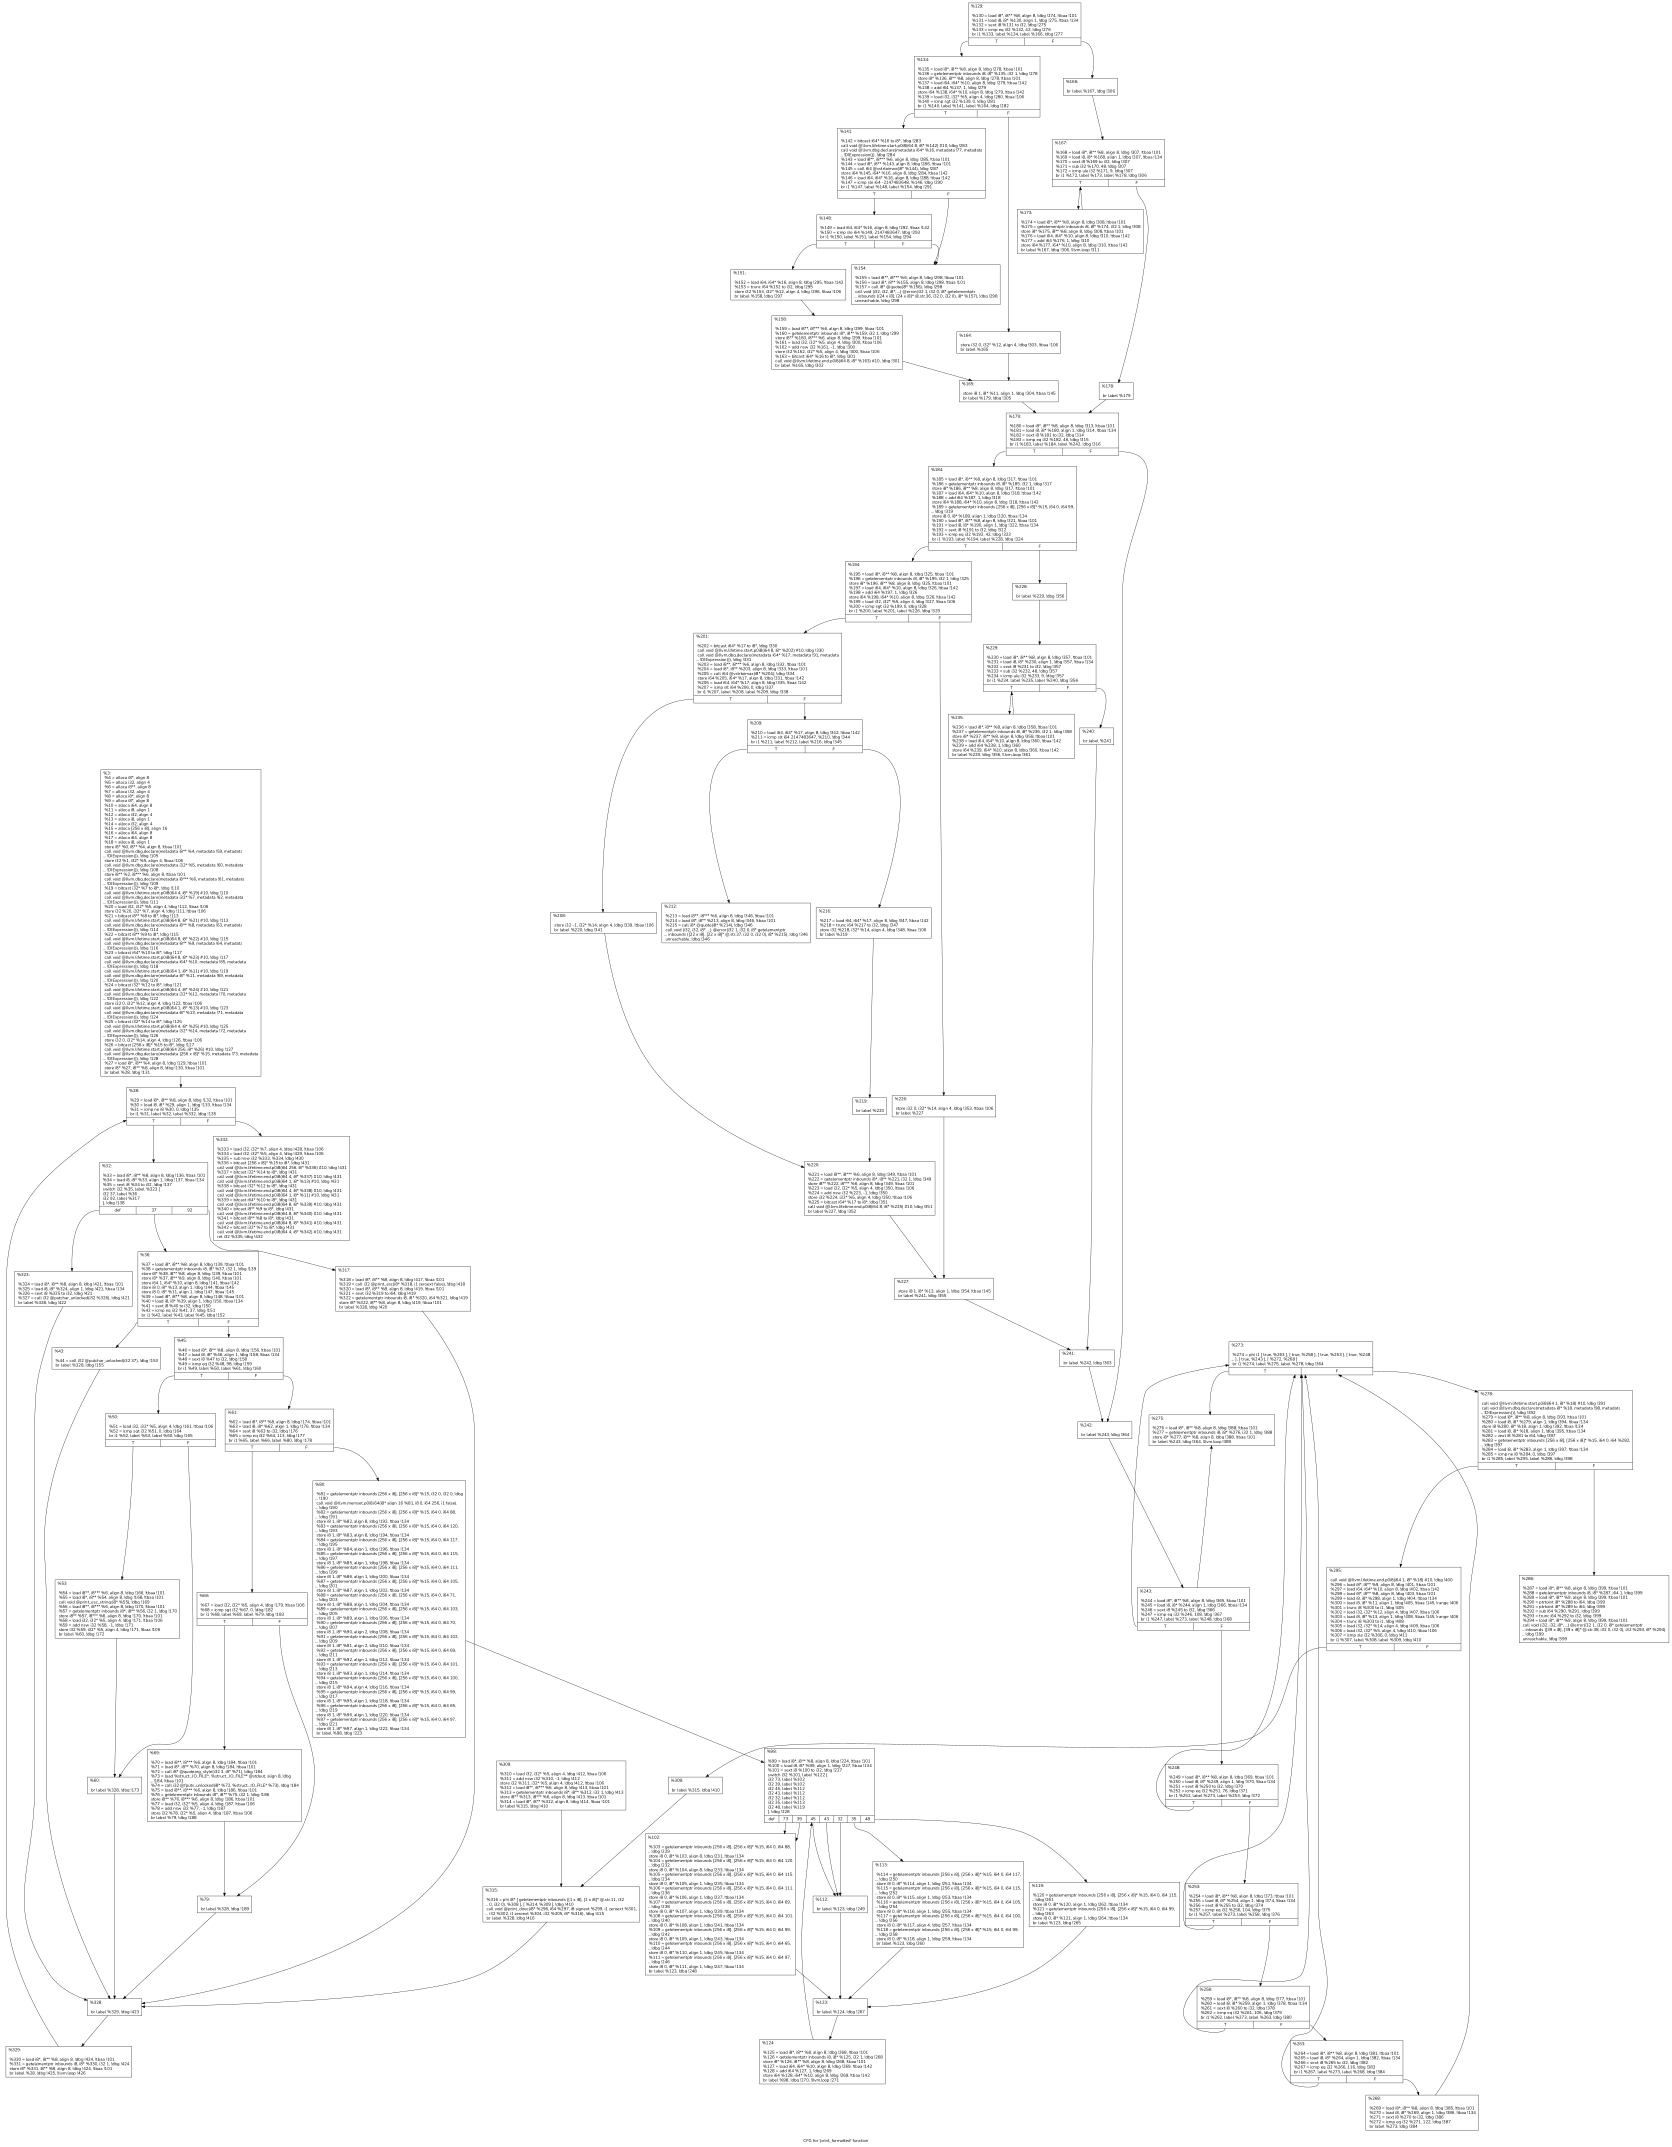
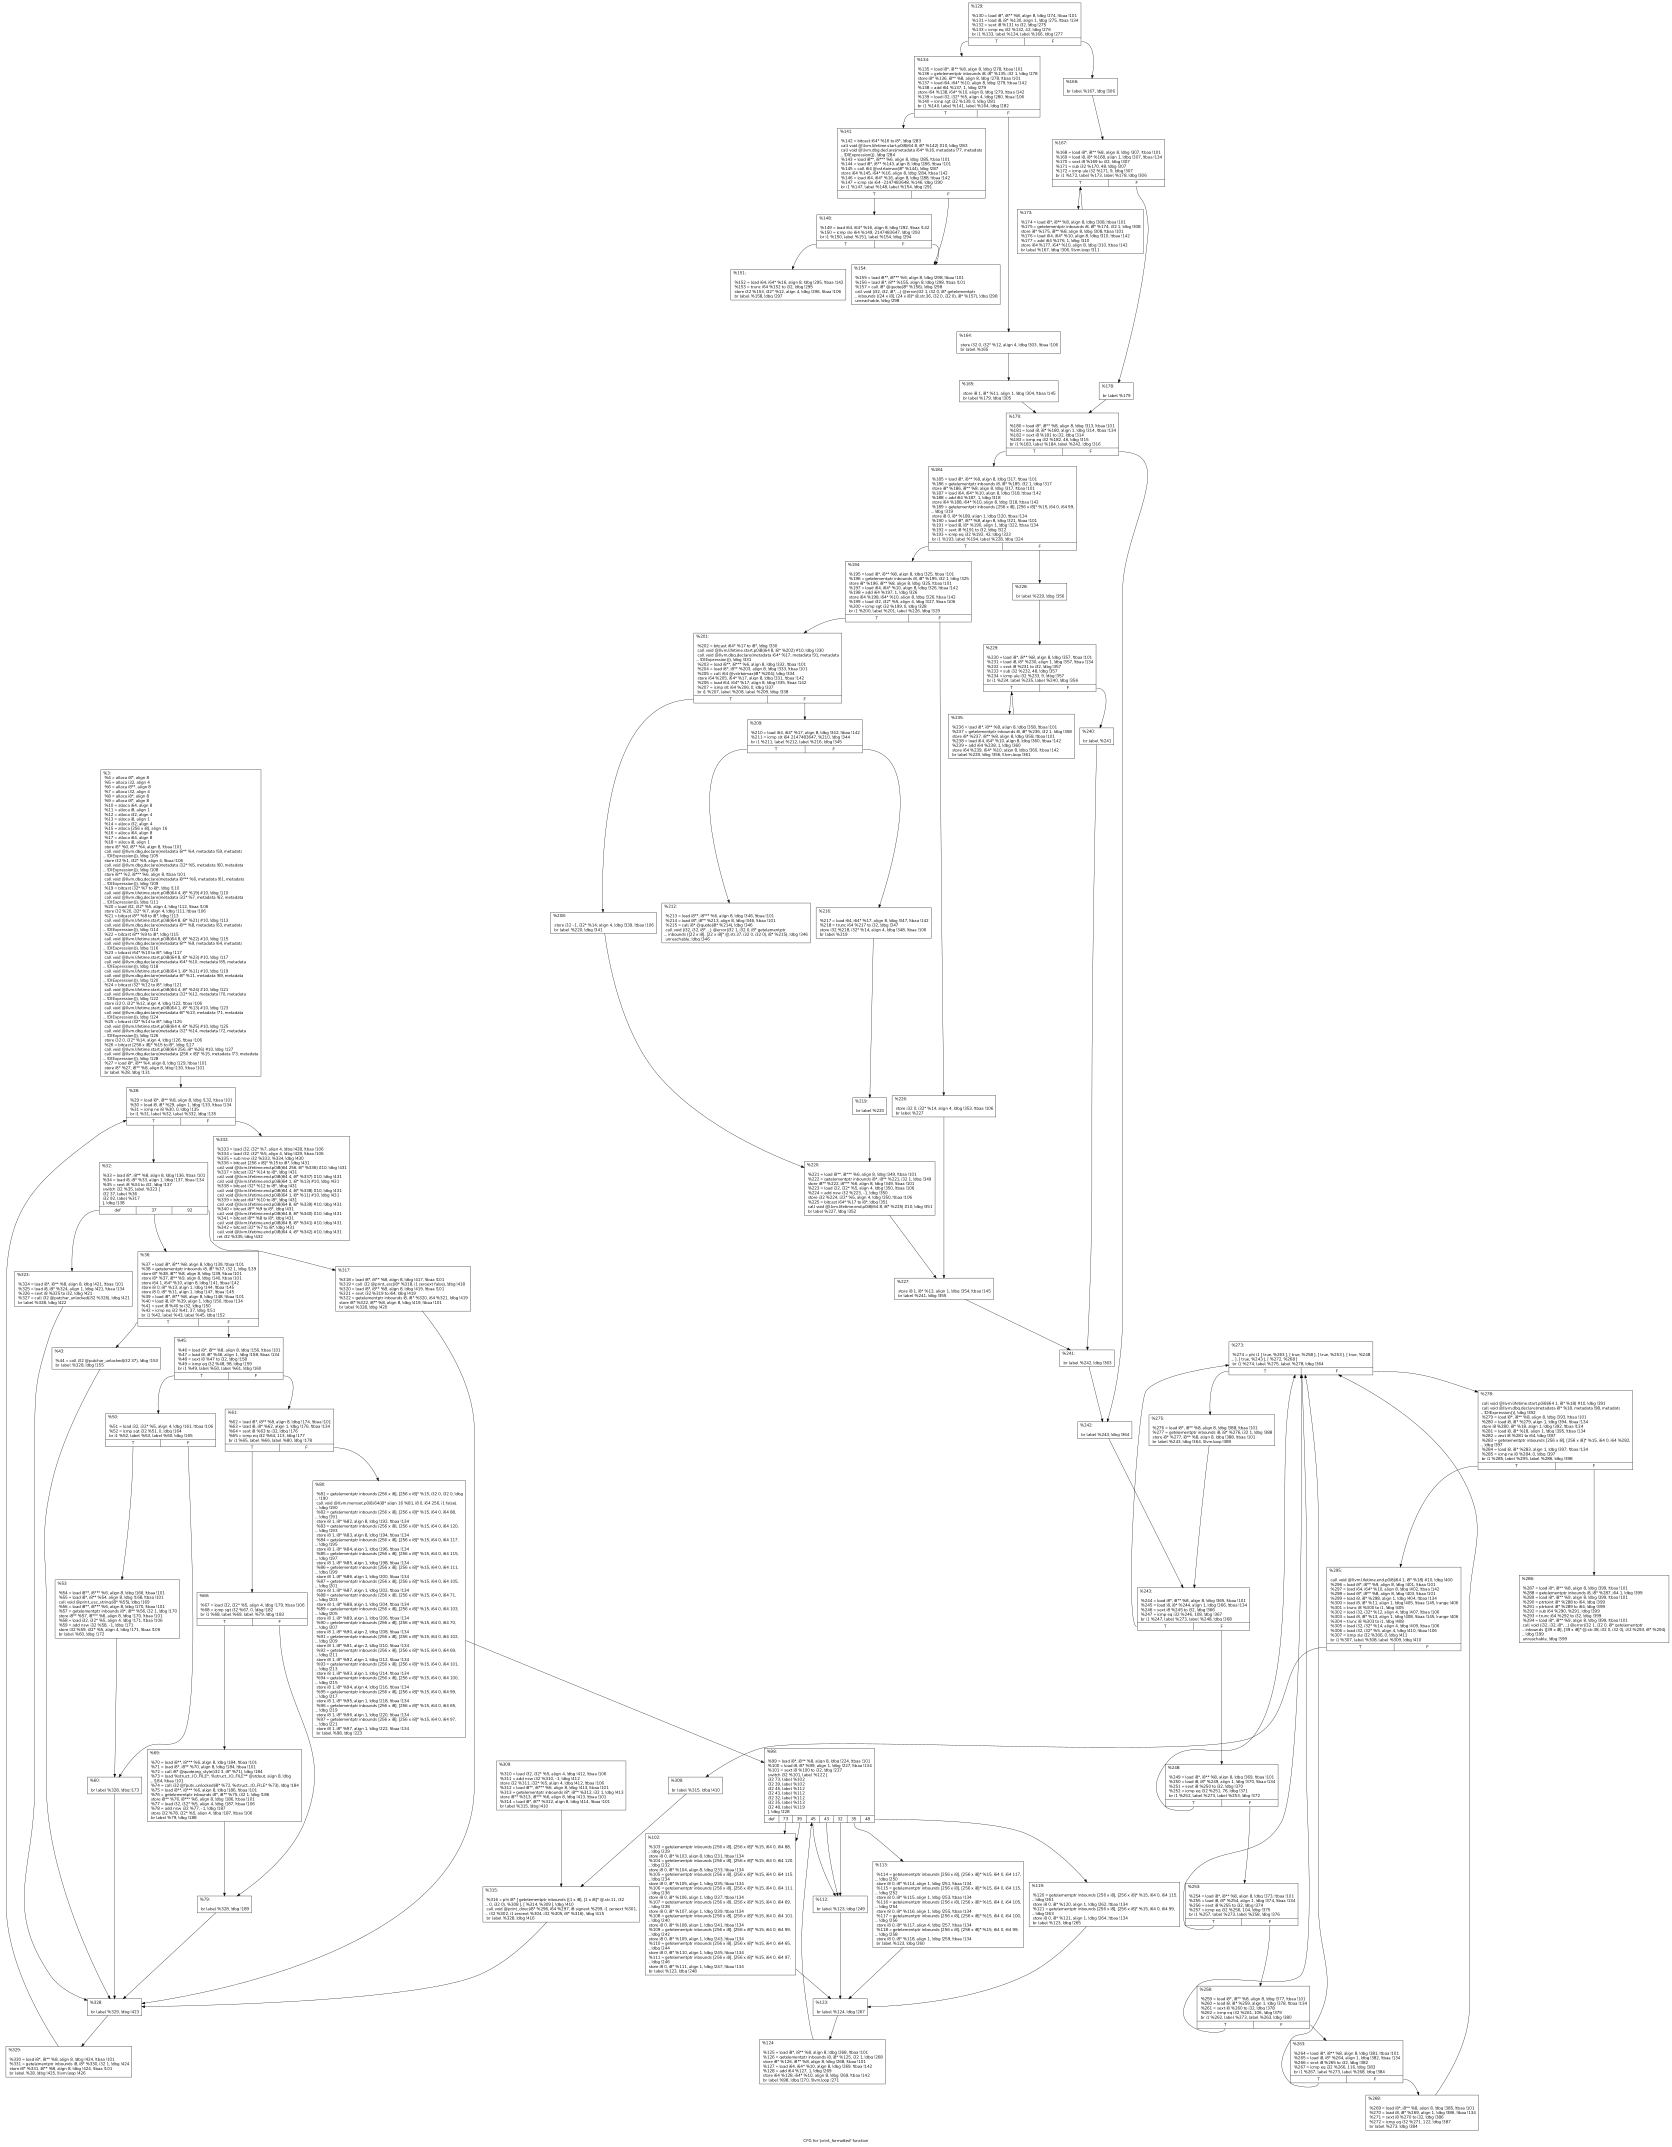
node "%158:": removed
edge "%243:" -> "%275:": reversed
